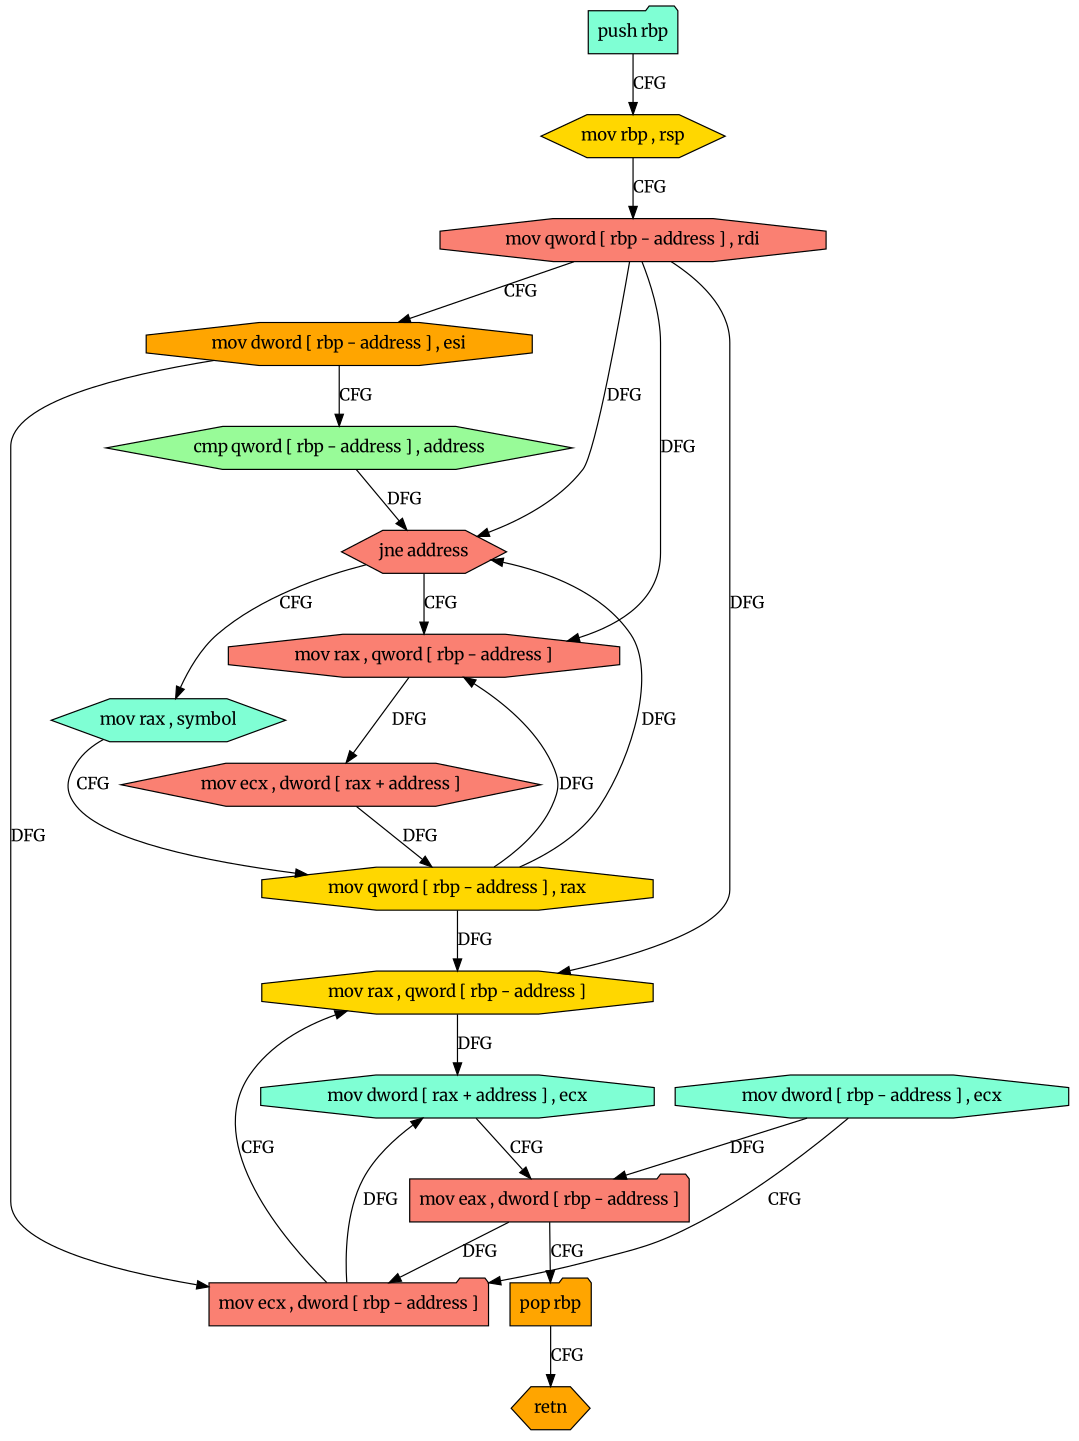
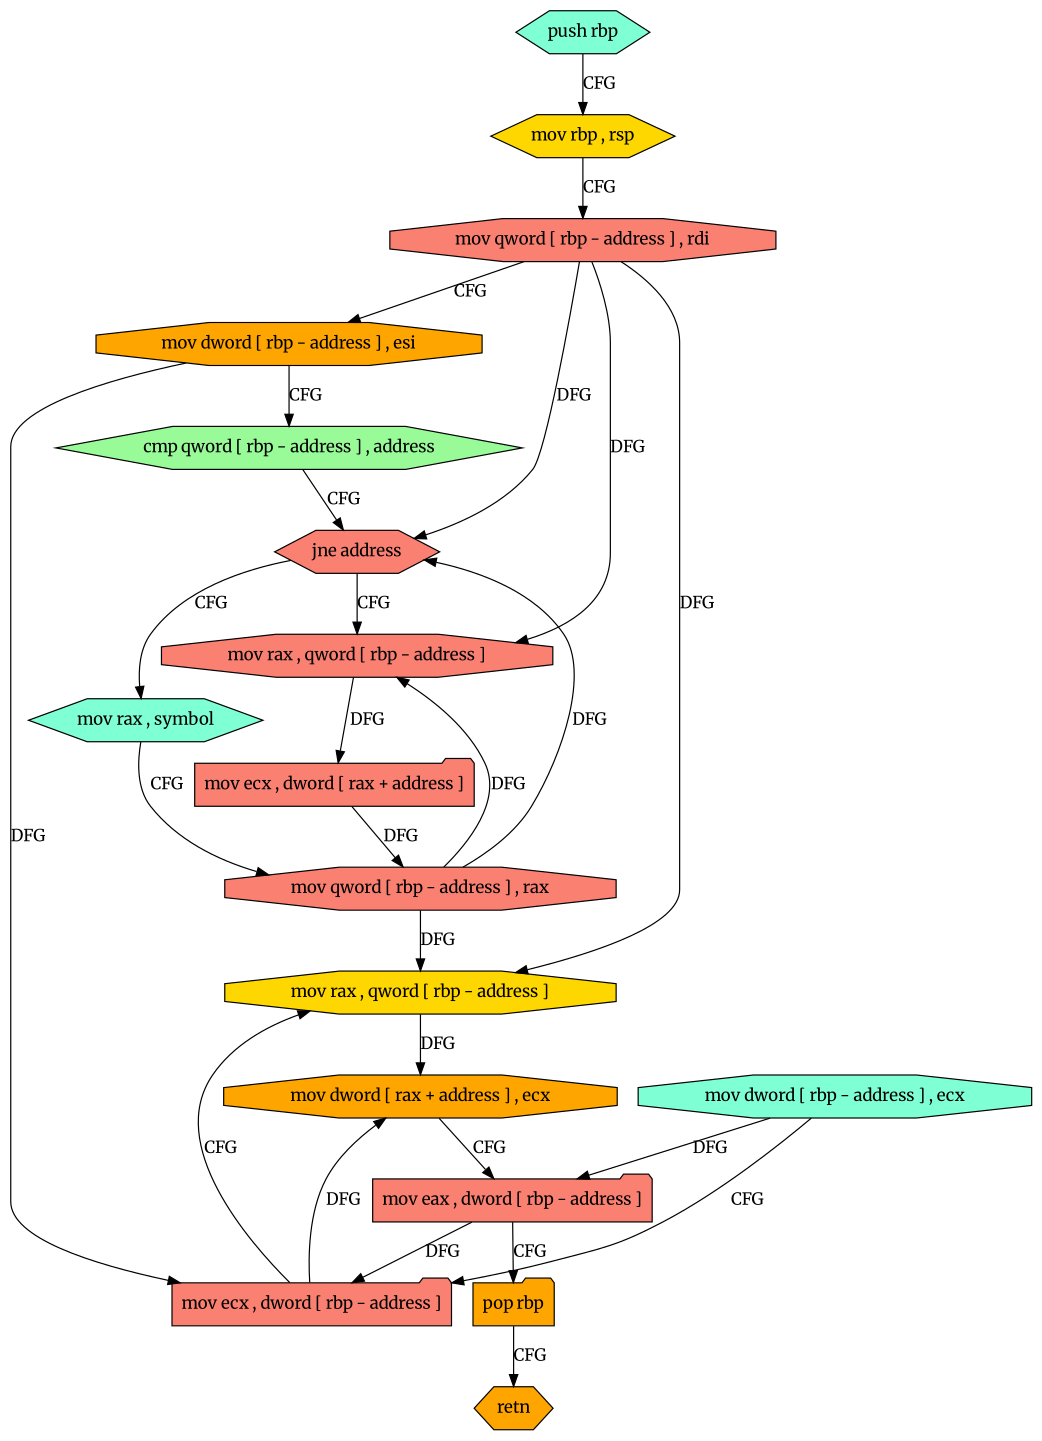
node "push rbp": shape folder -> hexagon
edge "cmp qword [ rbp - address ] , address" -> "jne address": label "DFG" -> "CFG"
node "mov ecx , dword [ rax + address ]": shape hexagon -> folder
node "mov qword [ rbp - address ] , rax": fillcolor gold -> salmon
node "mov dword [ rax + address ] , ecx": fillcolor aquamarine -> orange
